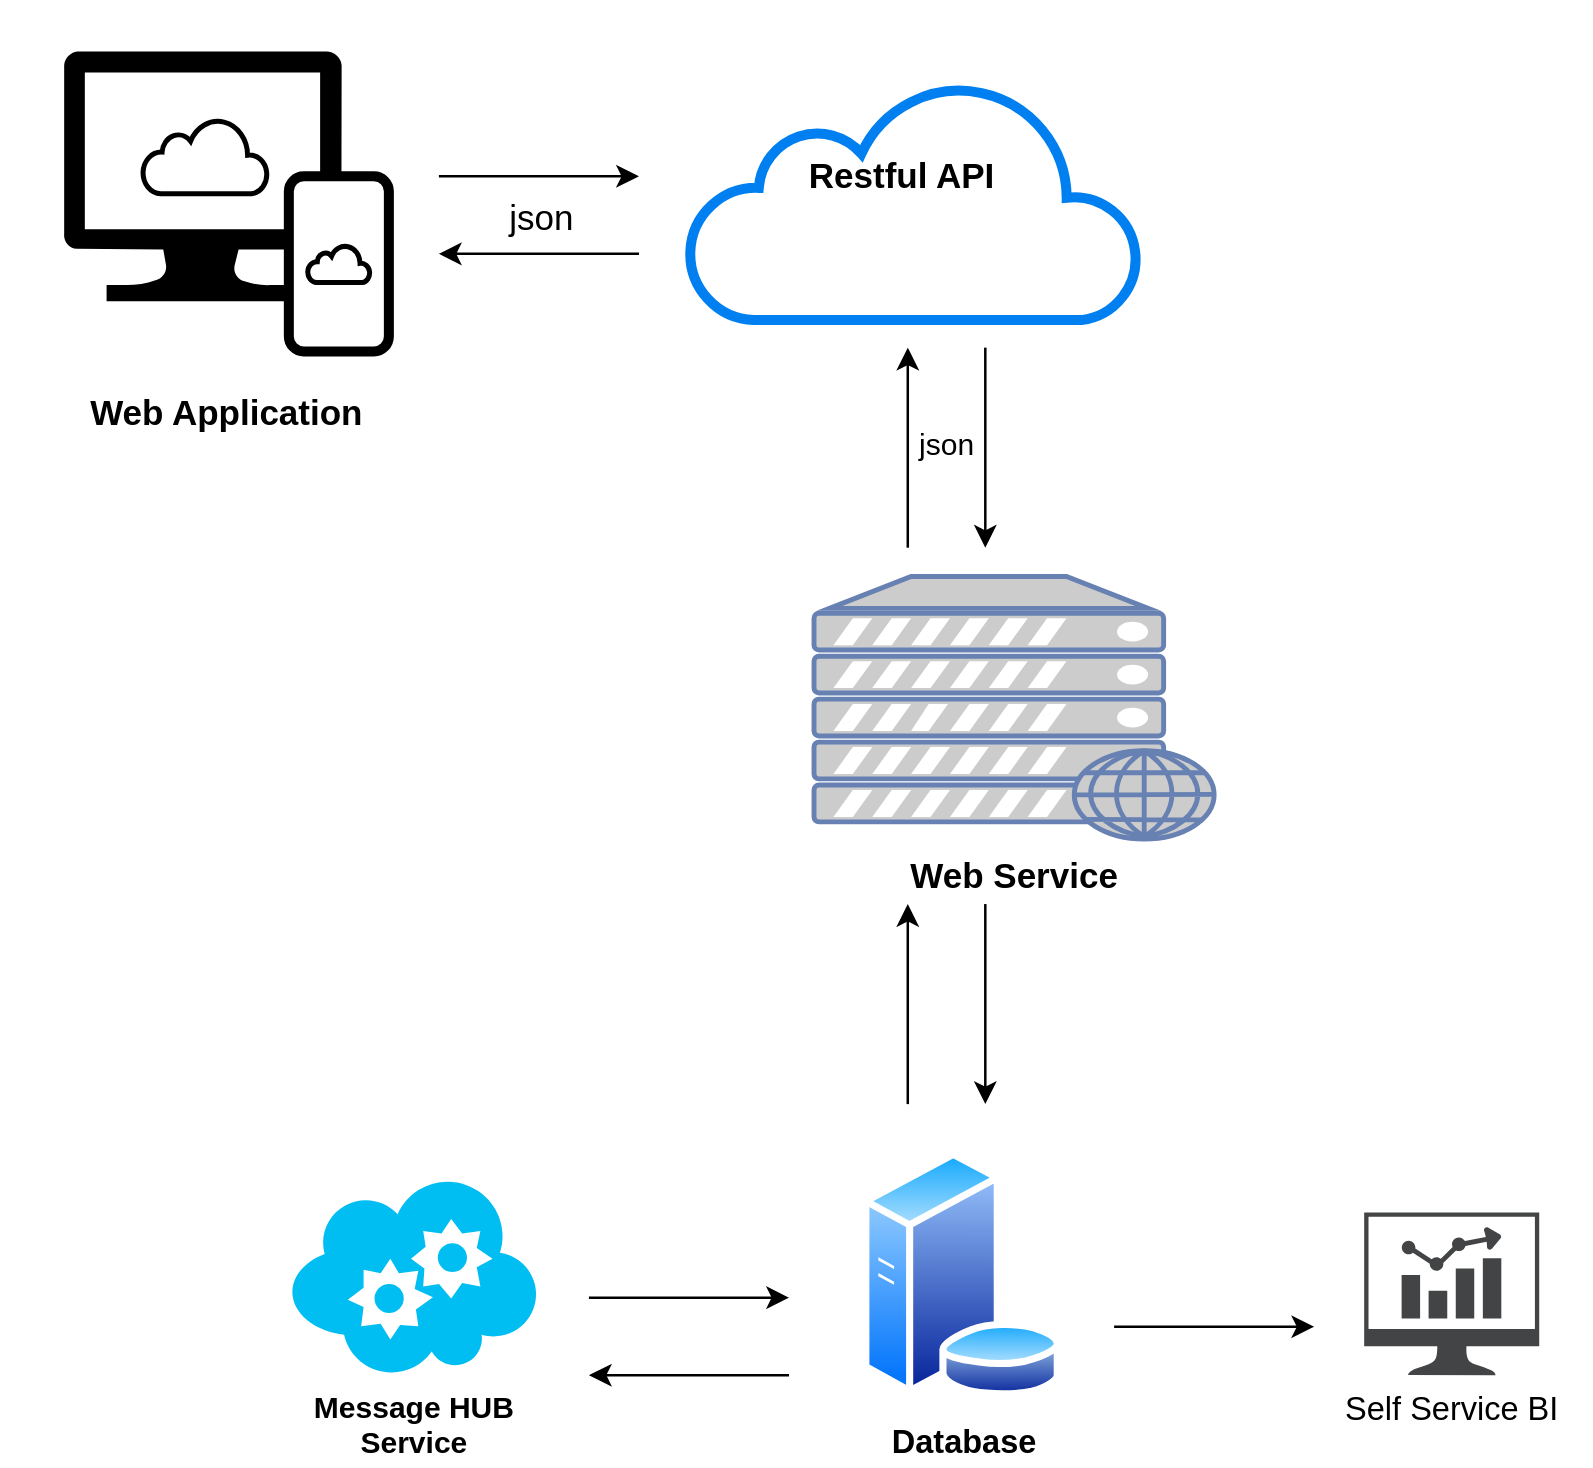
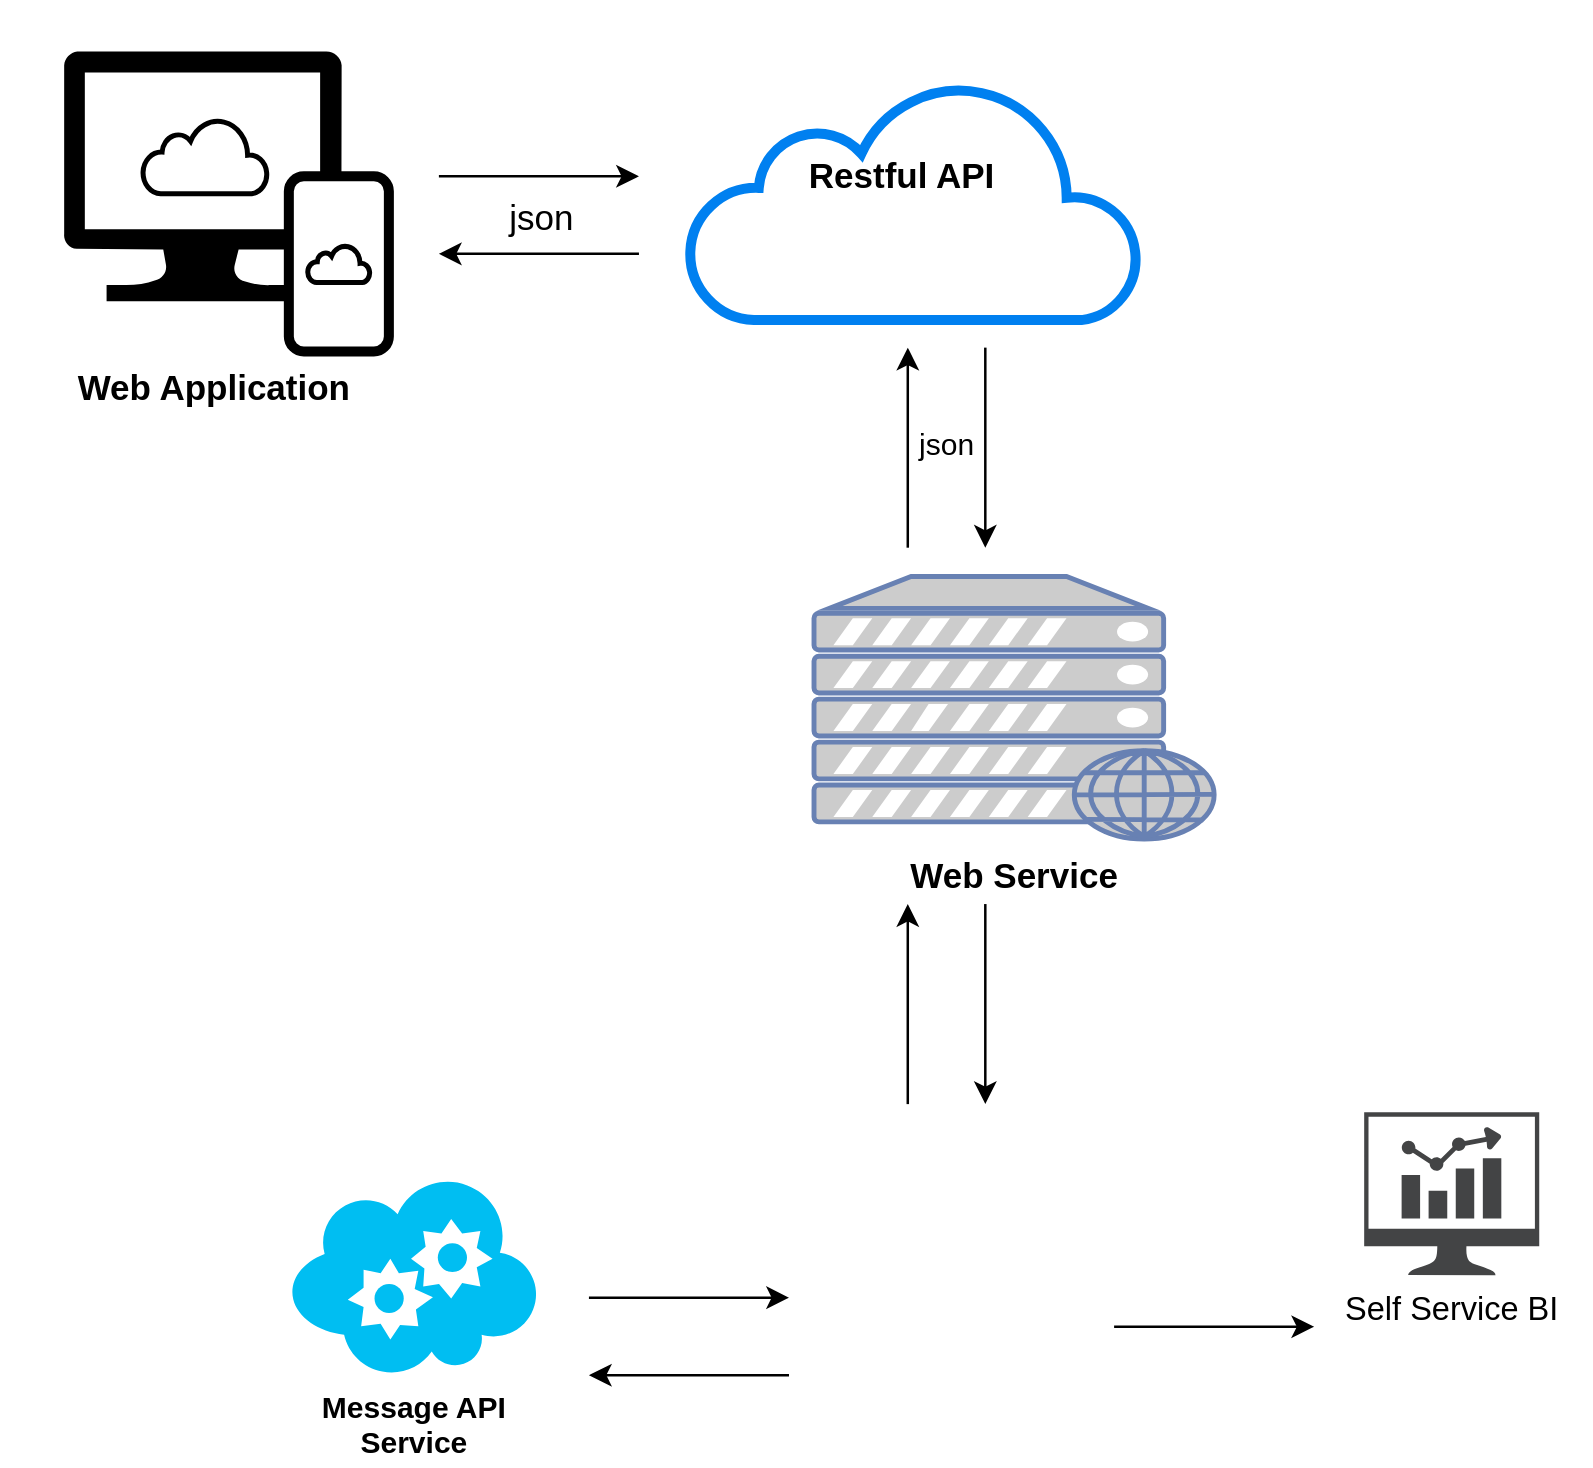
node "Web Application": moved (226, 414) -> (214, 389)
node "Database": removed
node "Self Service BI": moved (1451, 1293) -> (1451, 1193)
node "Message HUB Service": label "Message HUB Service" -> "Message API Service"
